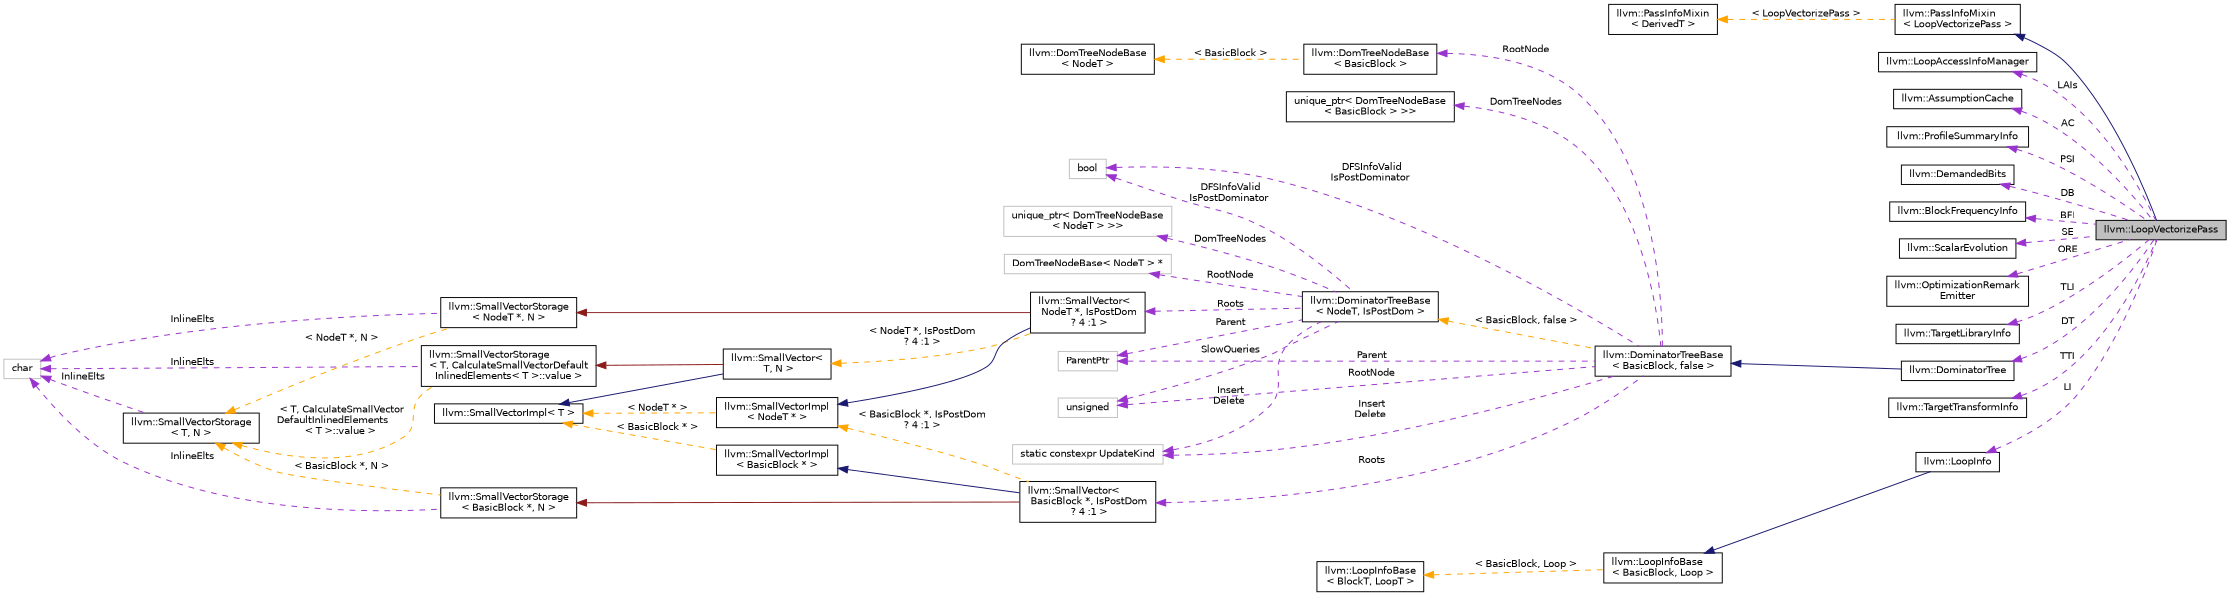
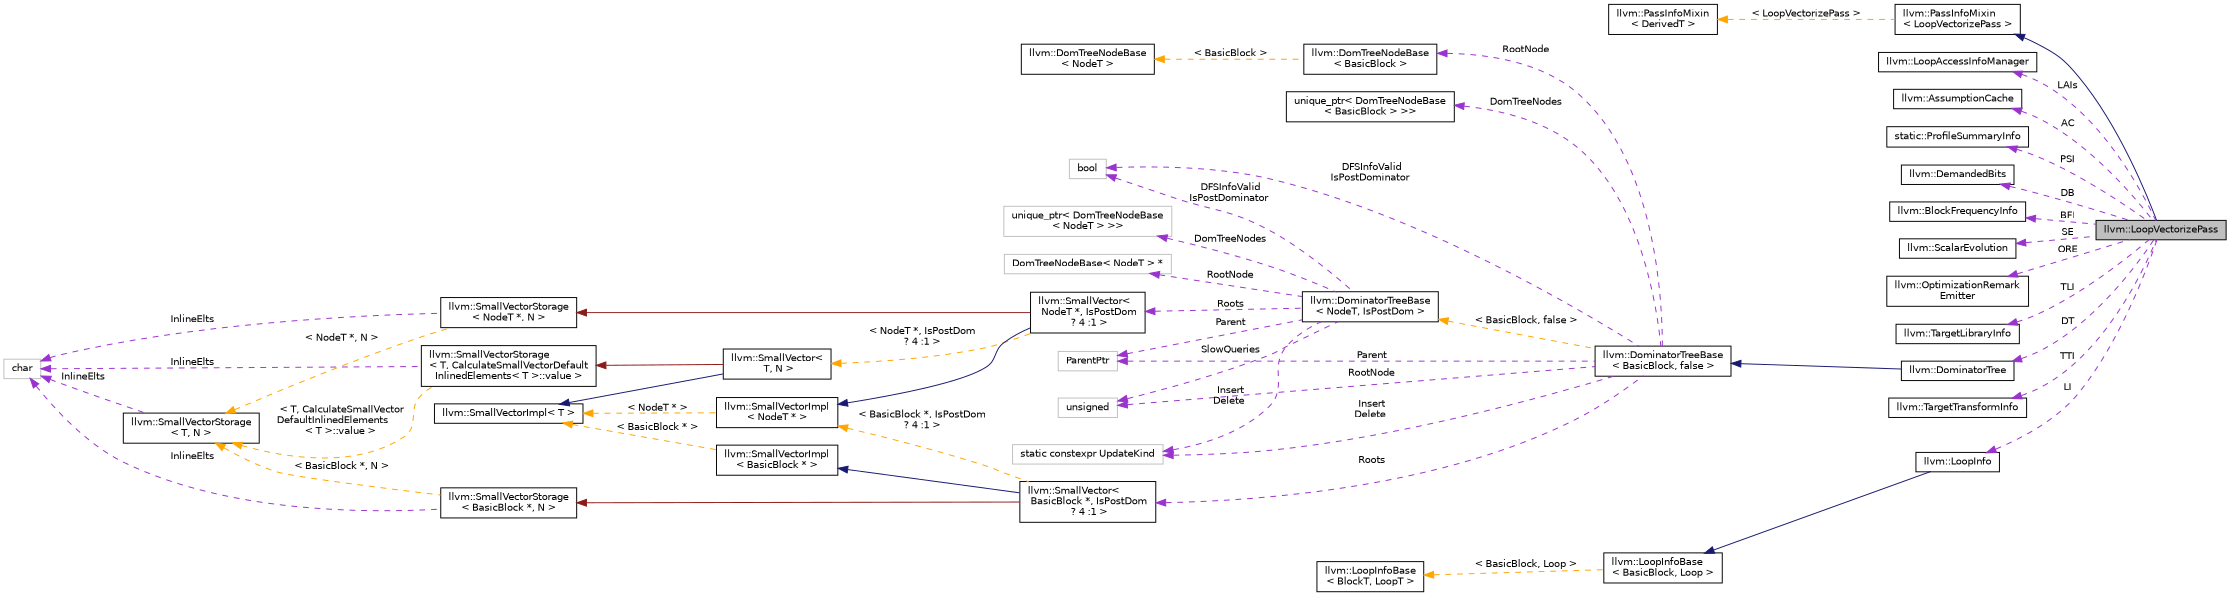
node "llvm::ProfileSummaryInfo": label "llvm::ProfileSummaryInfo" -> "static::ProfileSummaryInfo"
